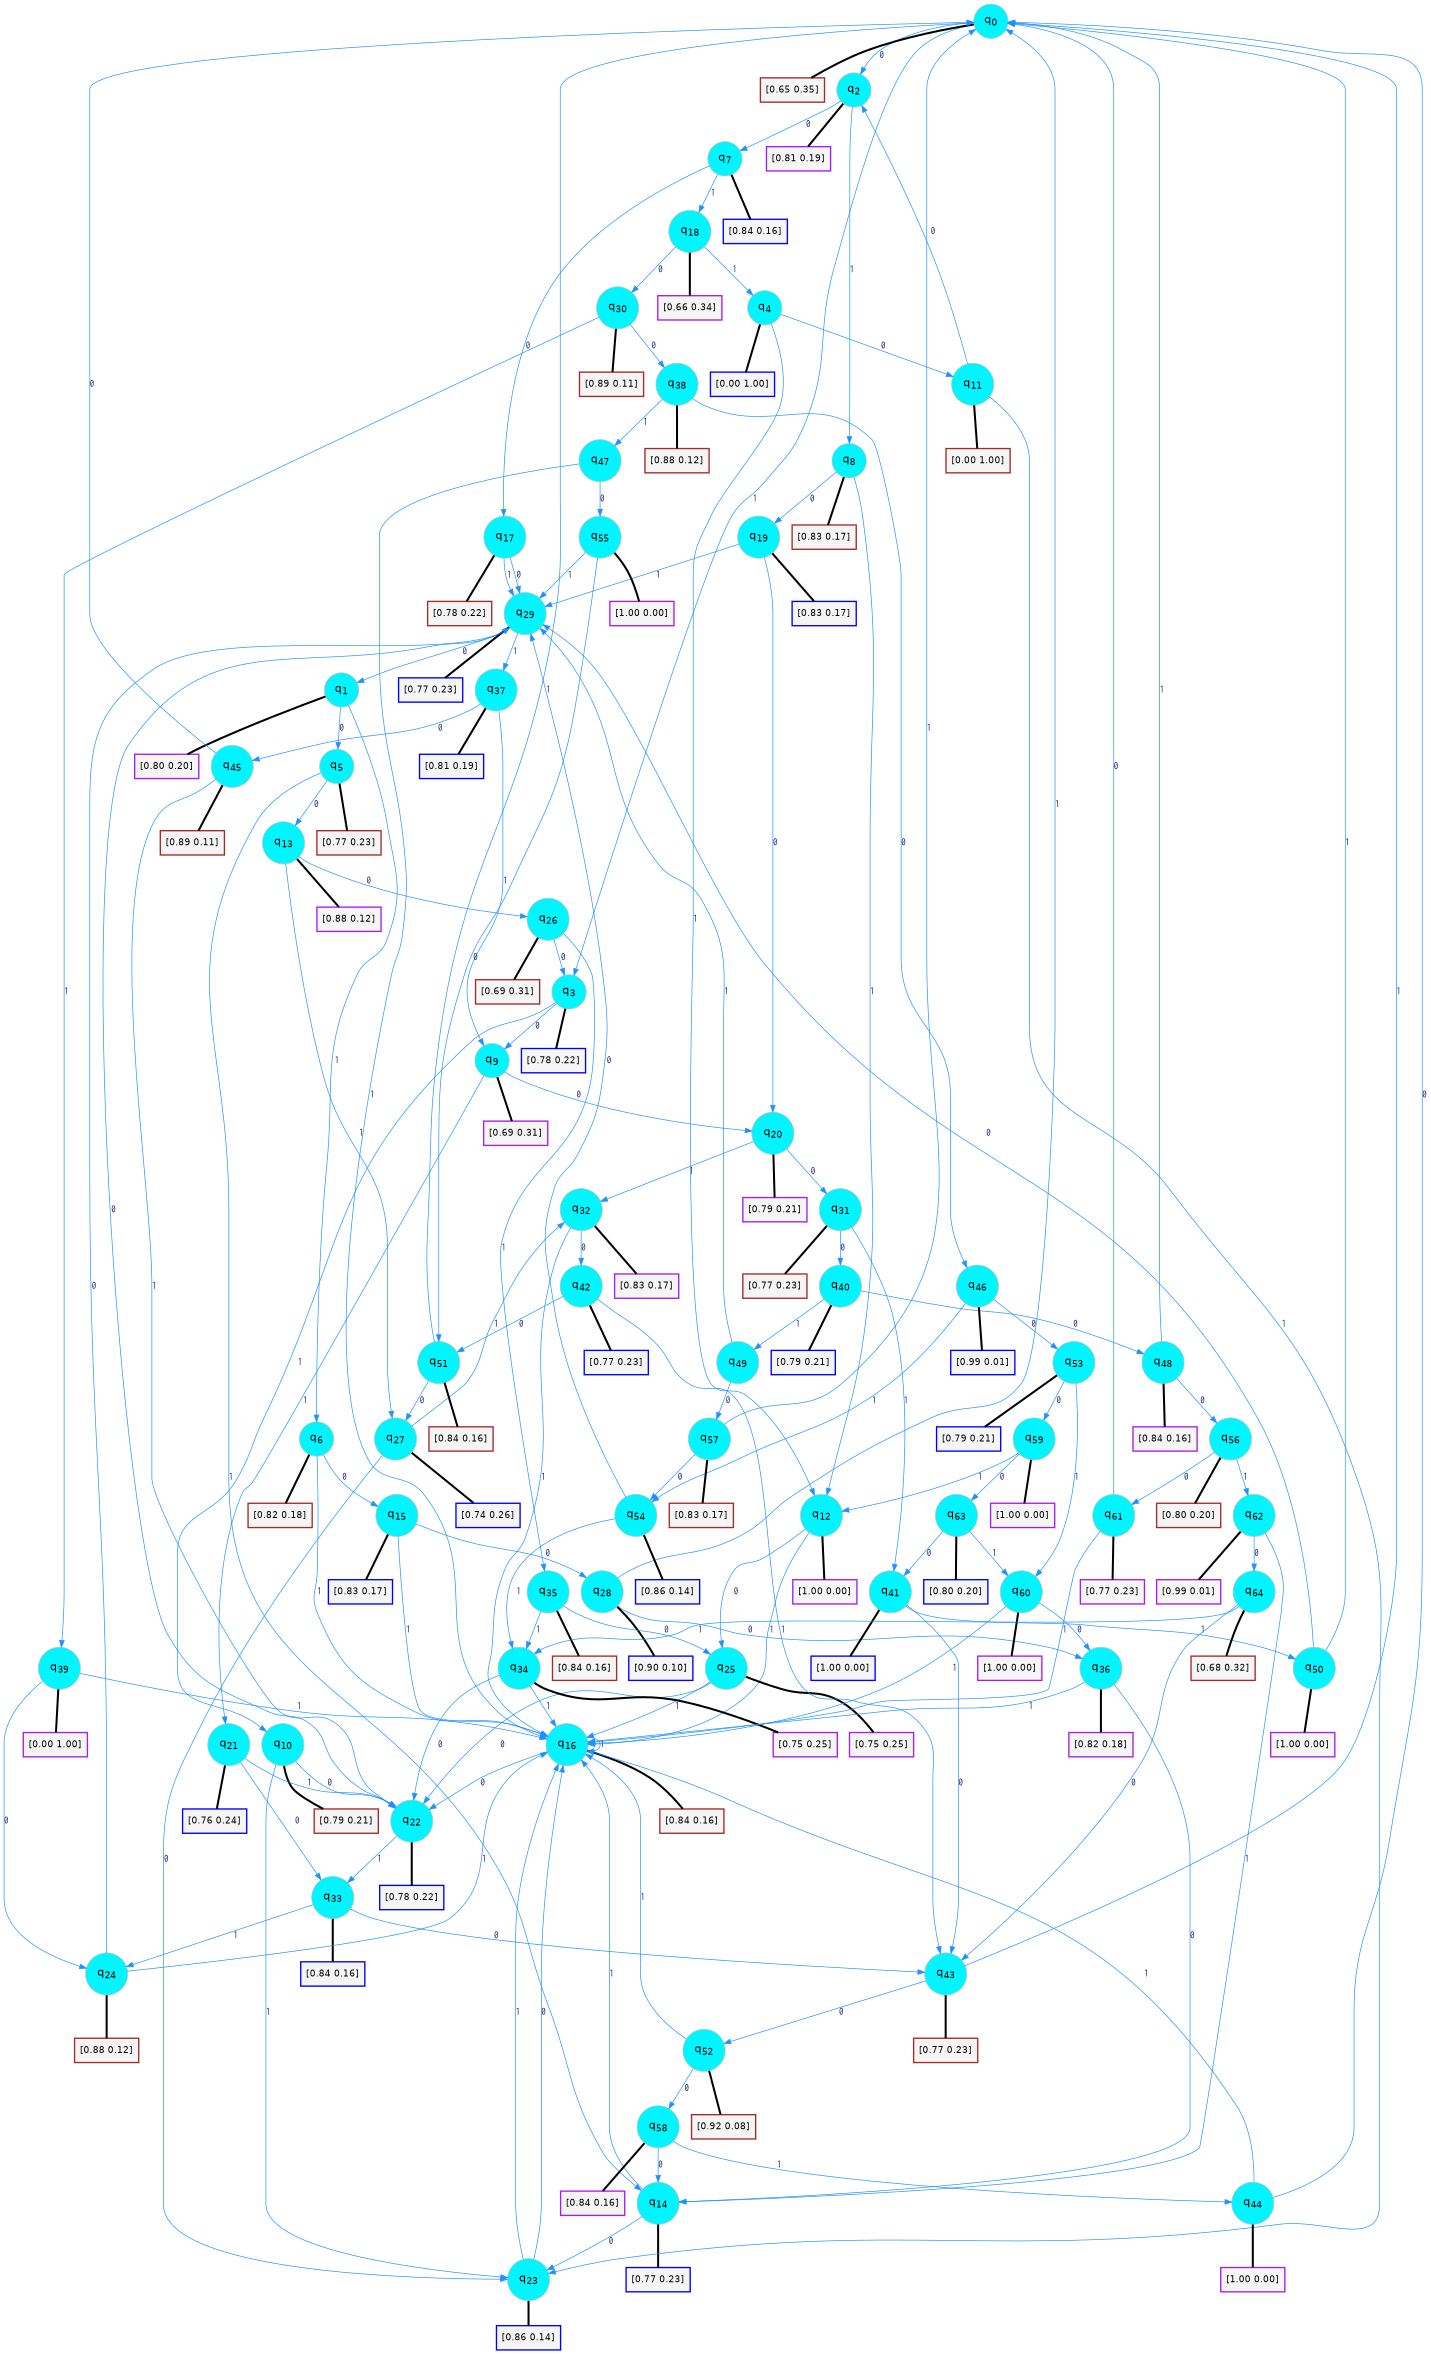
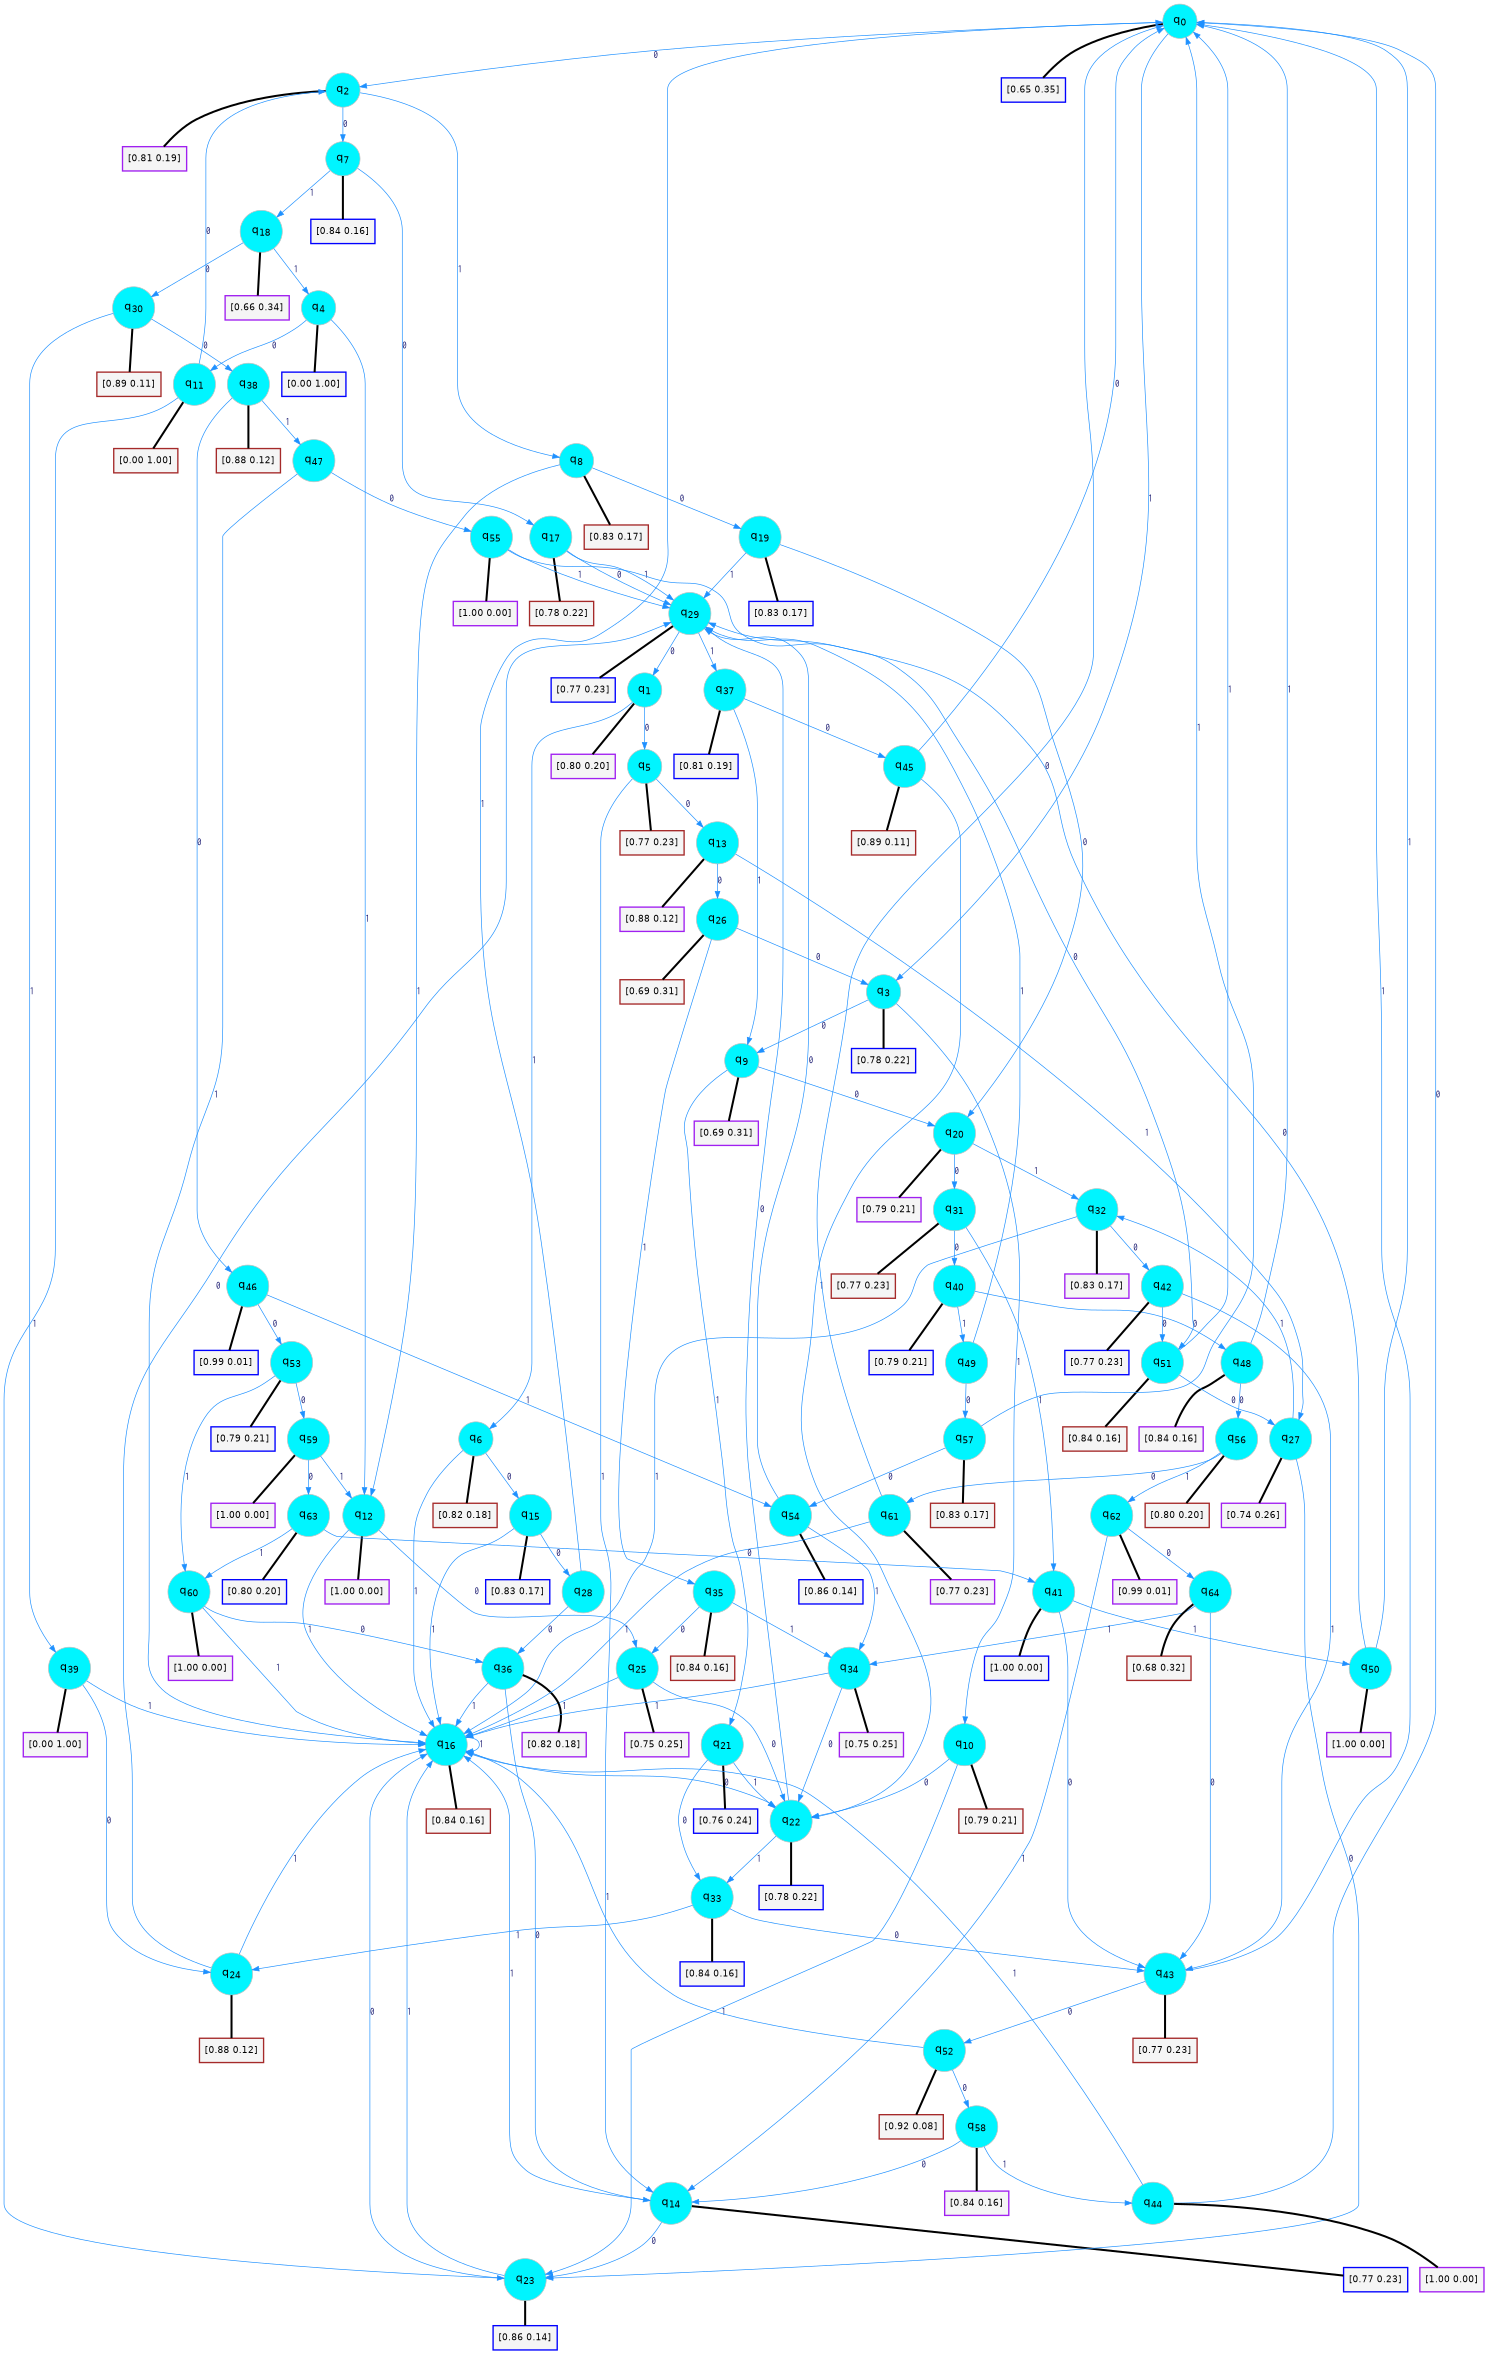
node "[0.65 0.35]": color brown -> blue
node "[0.74 0.26]": color blue -> purple
node "[0.90 0.10]": removed
